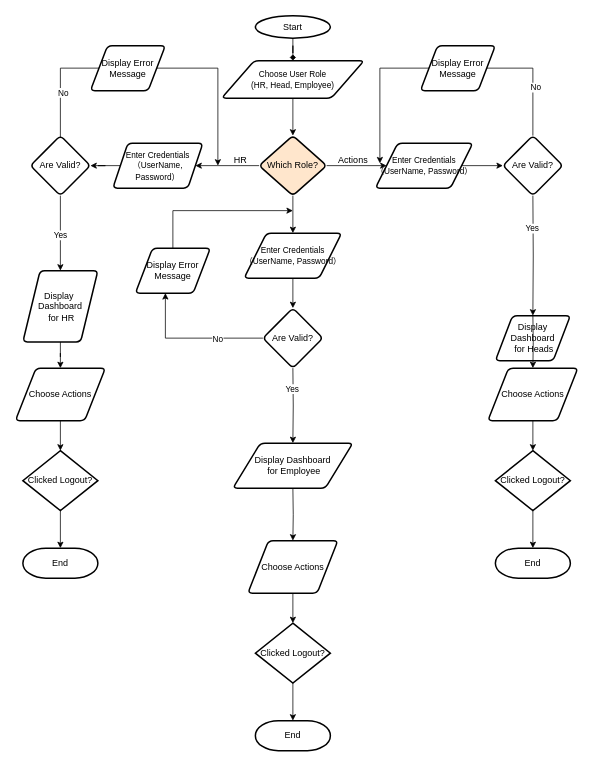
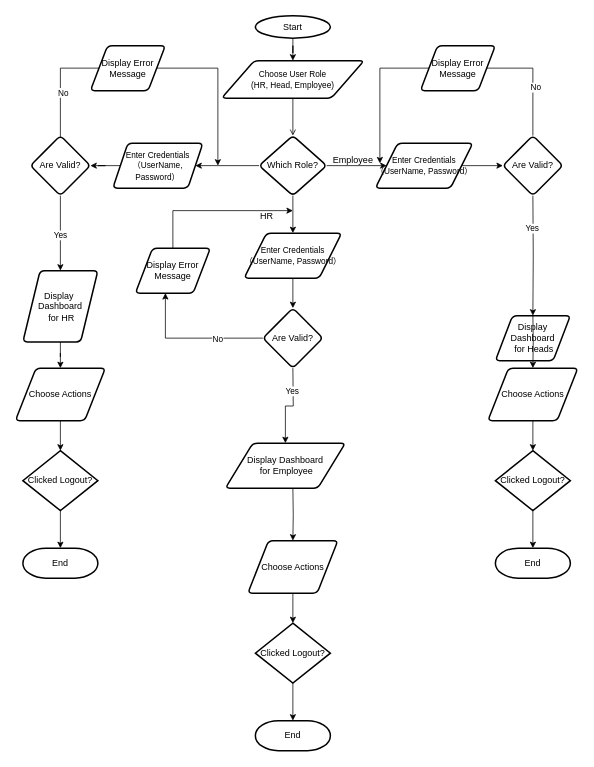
edge "Start" -> "Choose User Role (HR, Head, Employee)": arrowhead diamond -> classic
edge "Choose User Role (HR, Head, Employee)" -> "Which Role?": arrowhead classic -> open
node "HR": moved (240, 160) -> (267, 216)
node "Actions": label "Actions" -> "Employee"
node "Which Role?": fillcolor #ffe6cc -> #ffffff
node "Display Dashboard for Employee": moved (293, 465) -> (285, 465)
